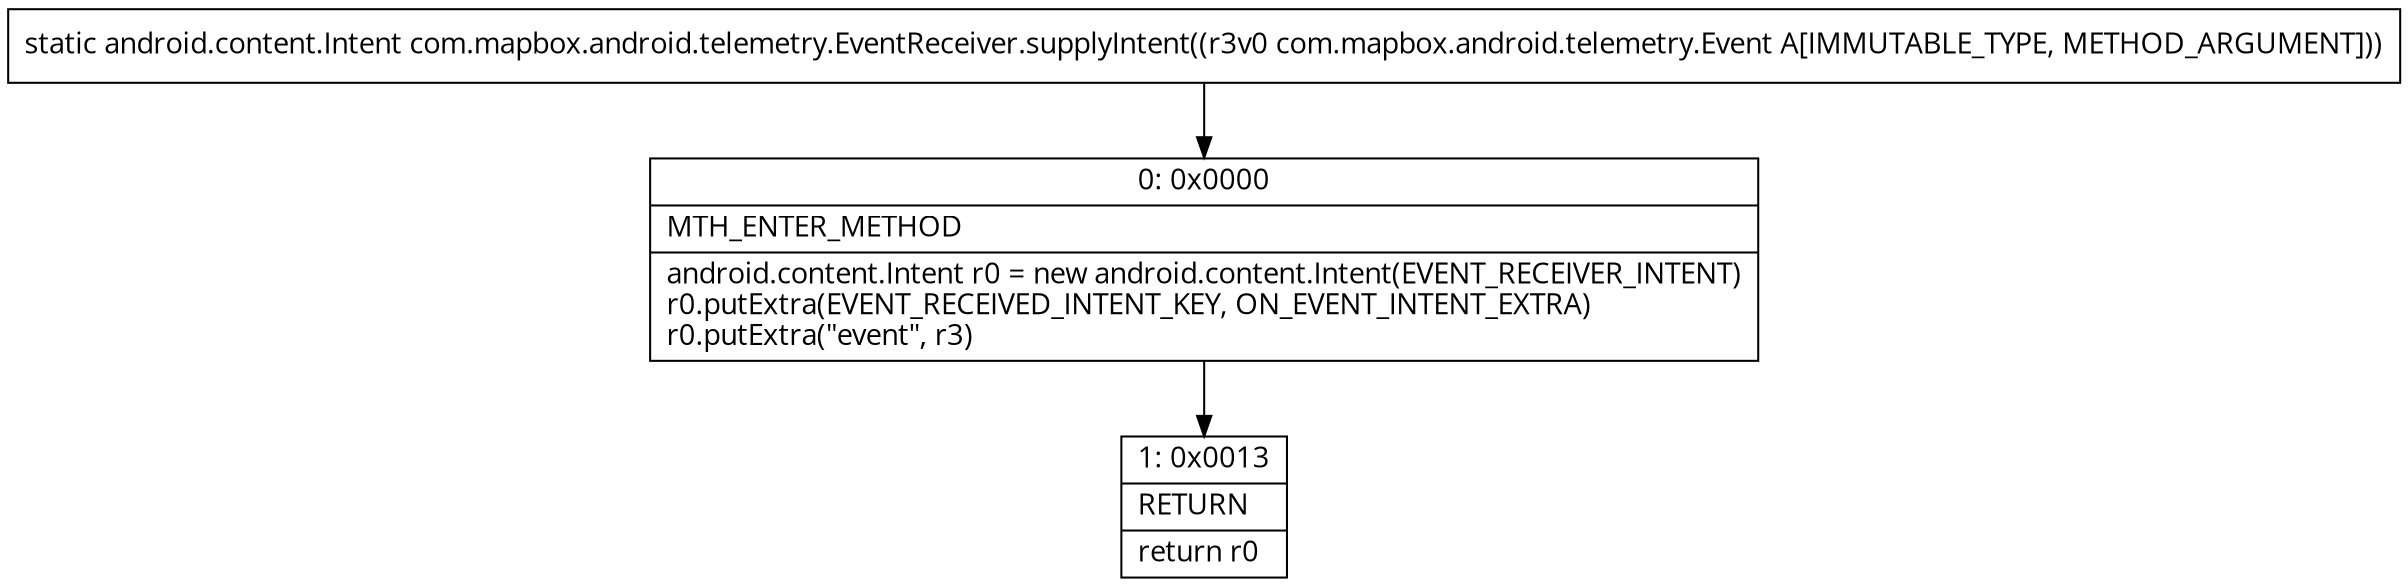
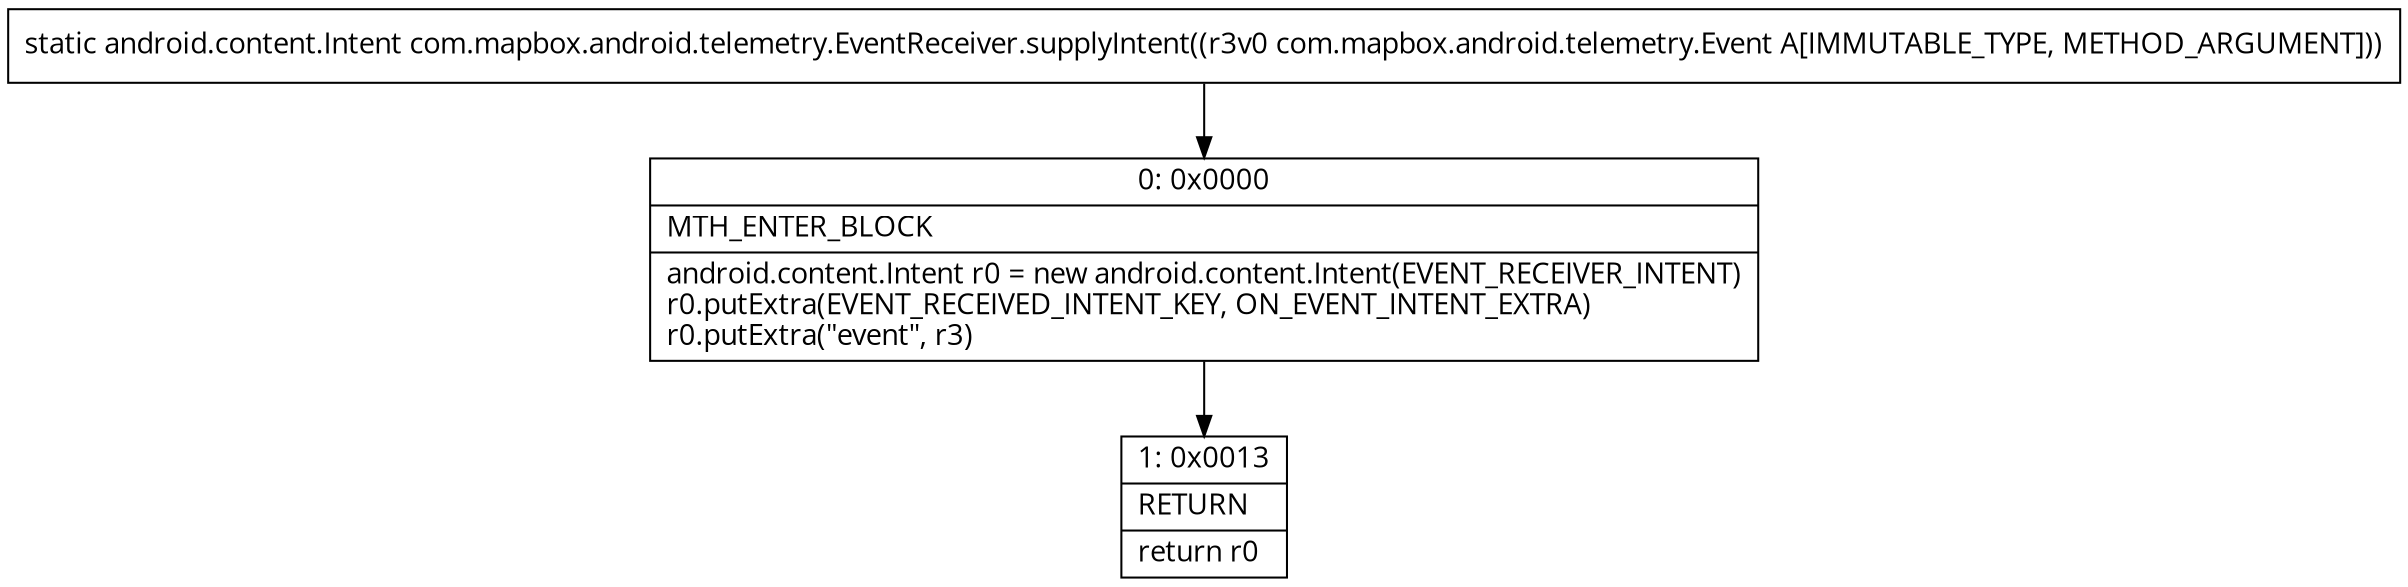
node "0: 0x0000": text "MTH_ENTER_METHOD" -> "MTH_ENTER_BLOCK"
